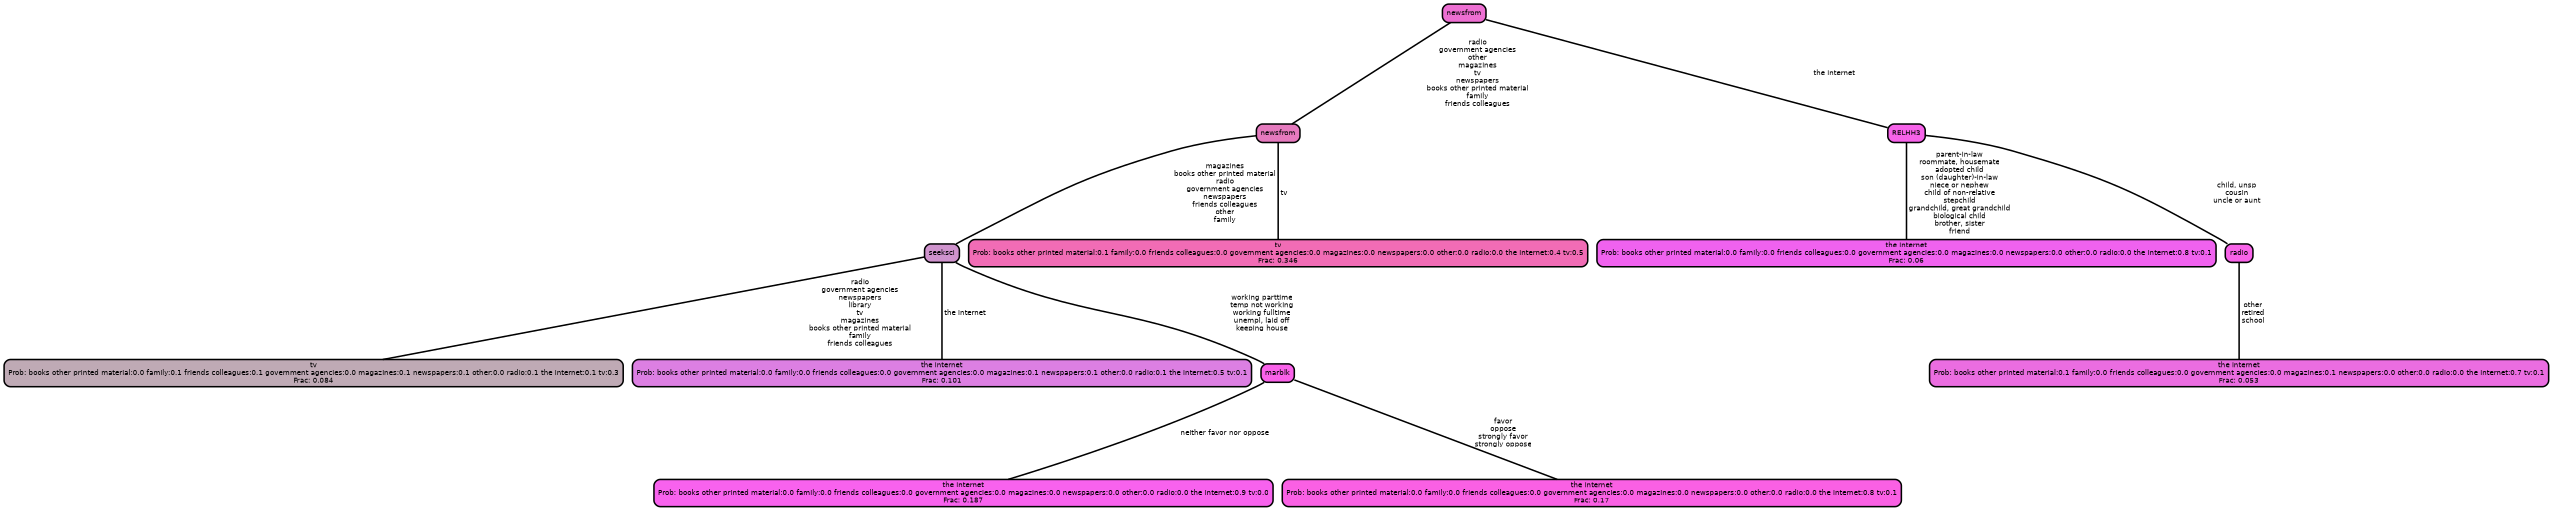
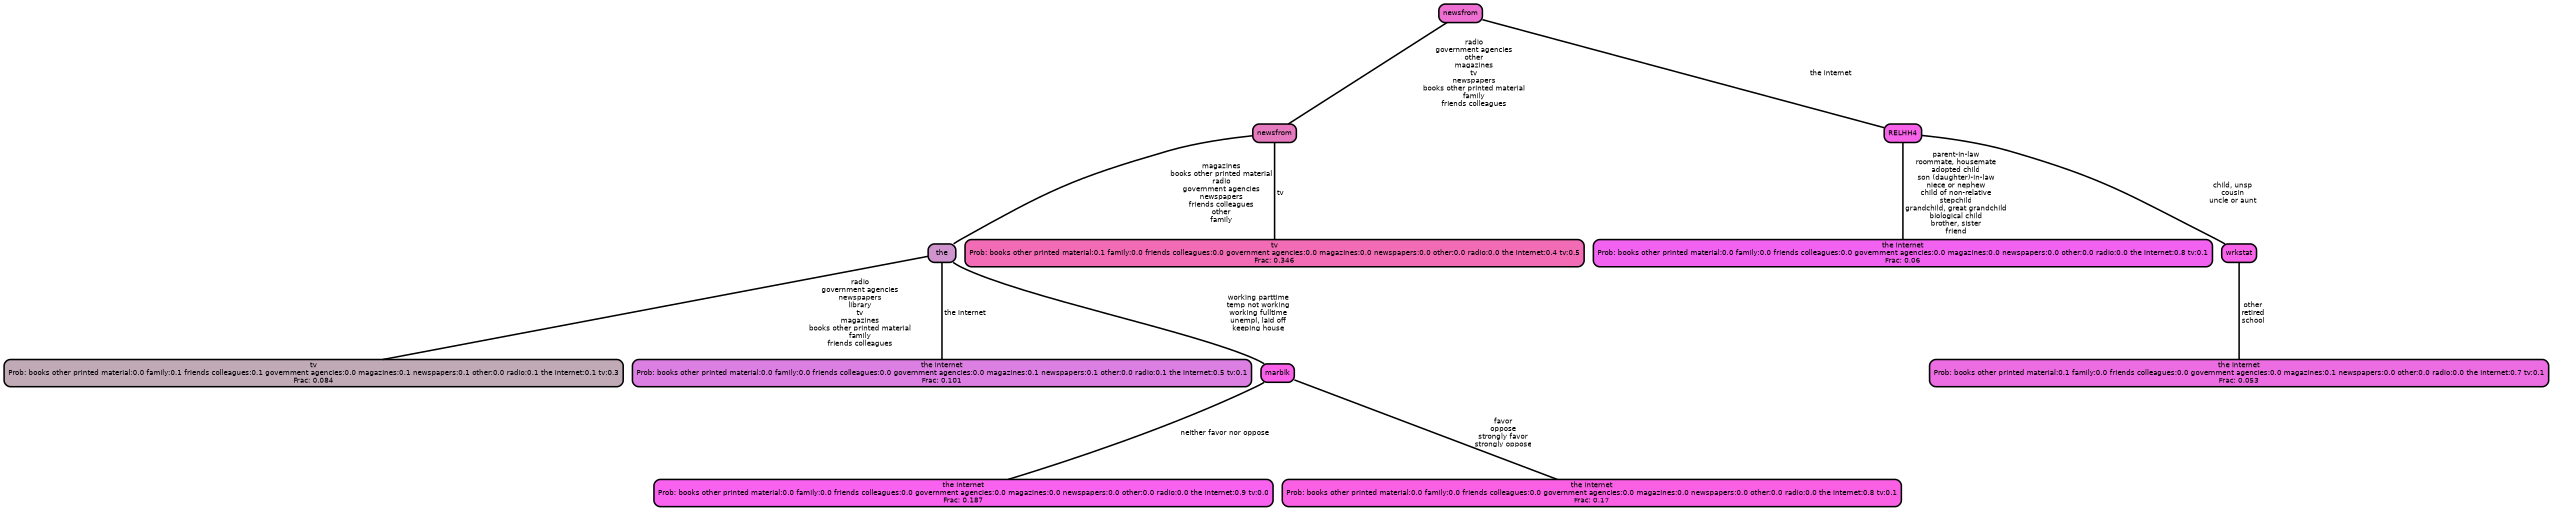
node "RELHH3": label "RELHH3" -> "RELHH4"
node "seeksci": label "seeksci" -> "the"
node "radio": label "radio" -> "wrkstat"
